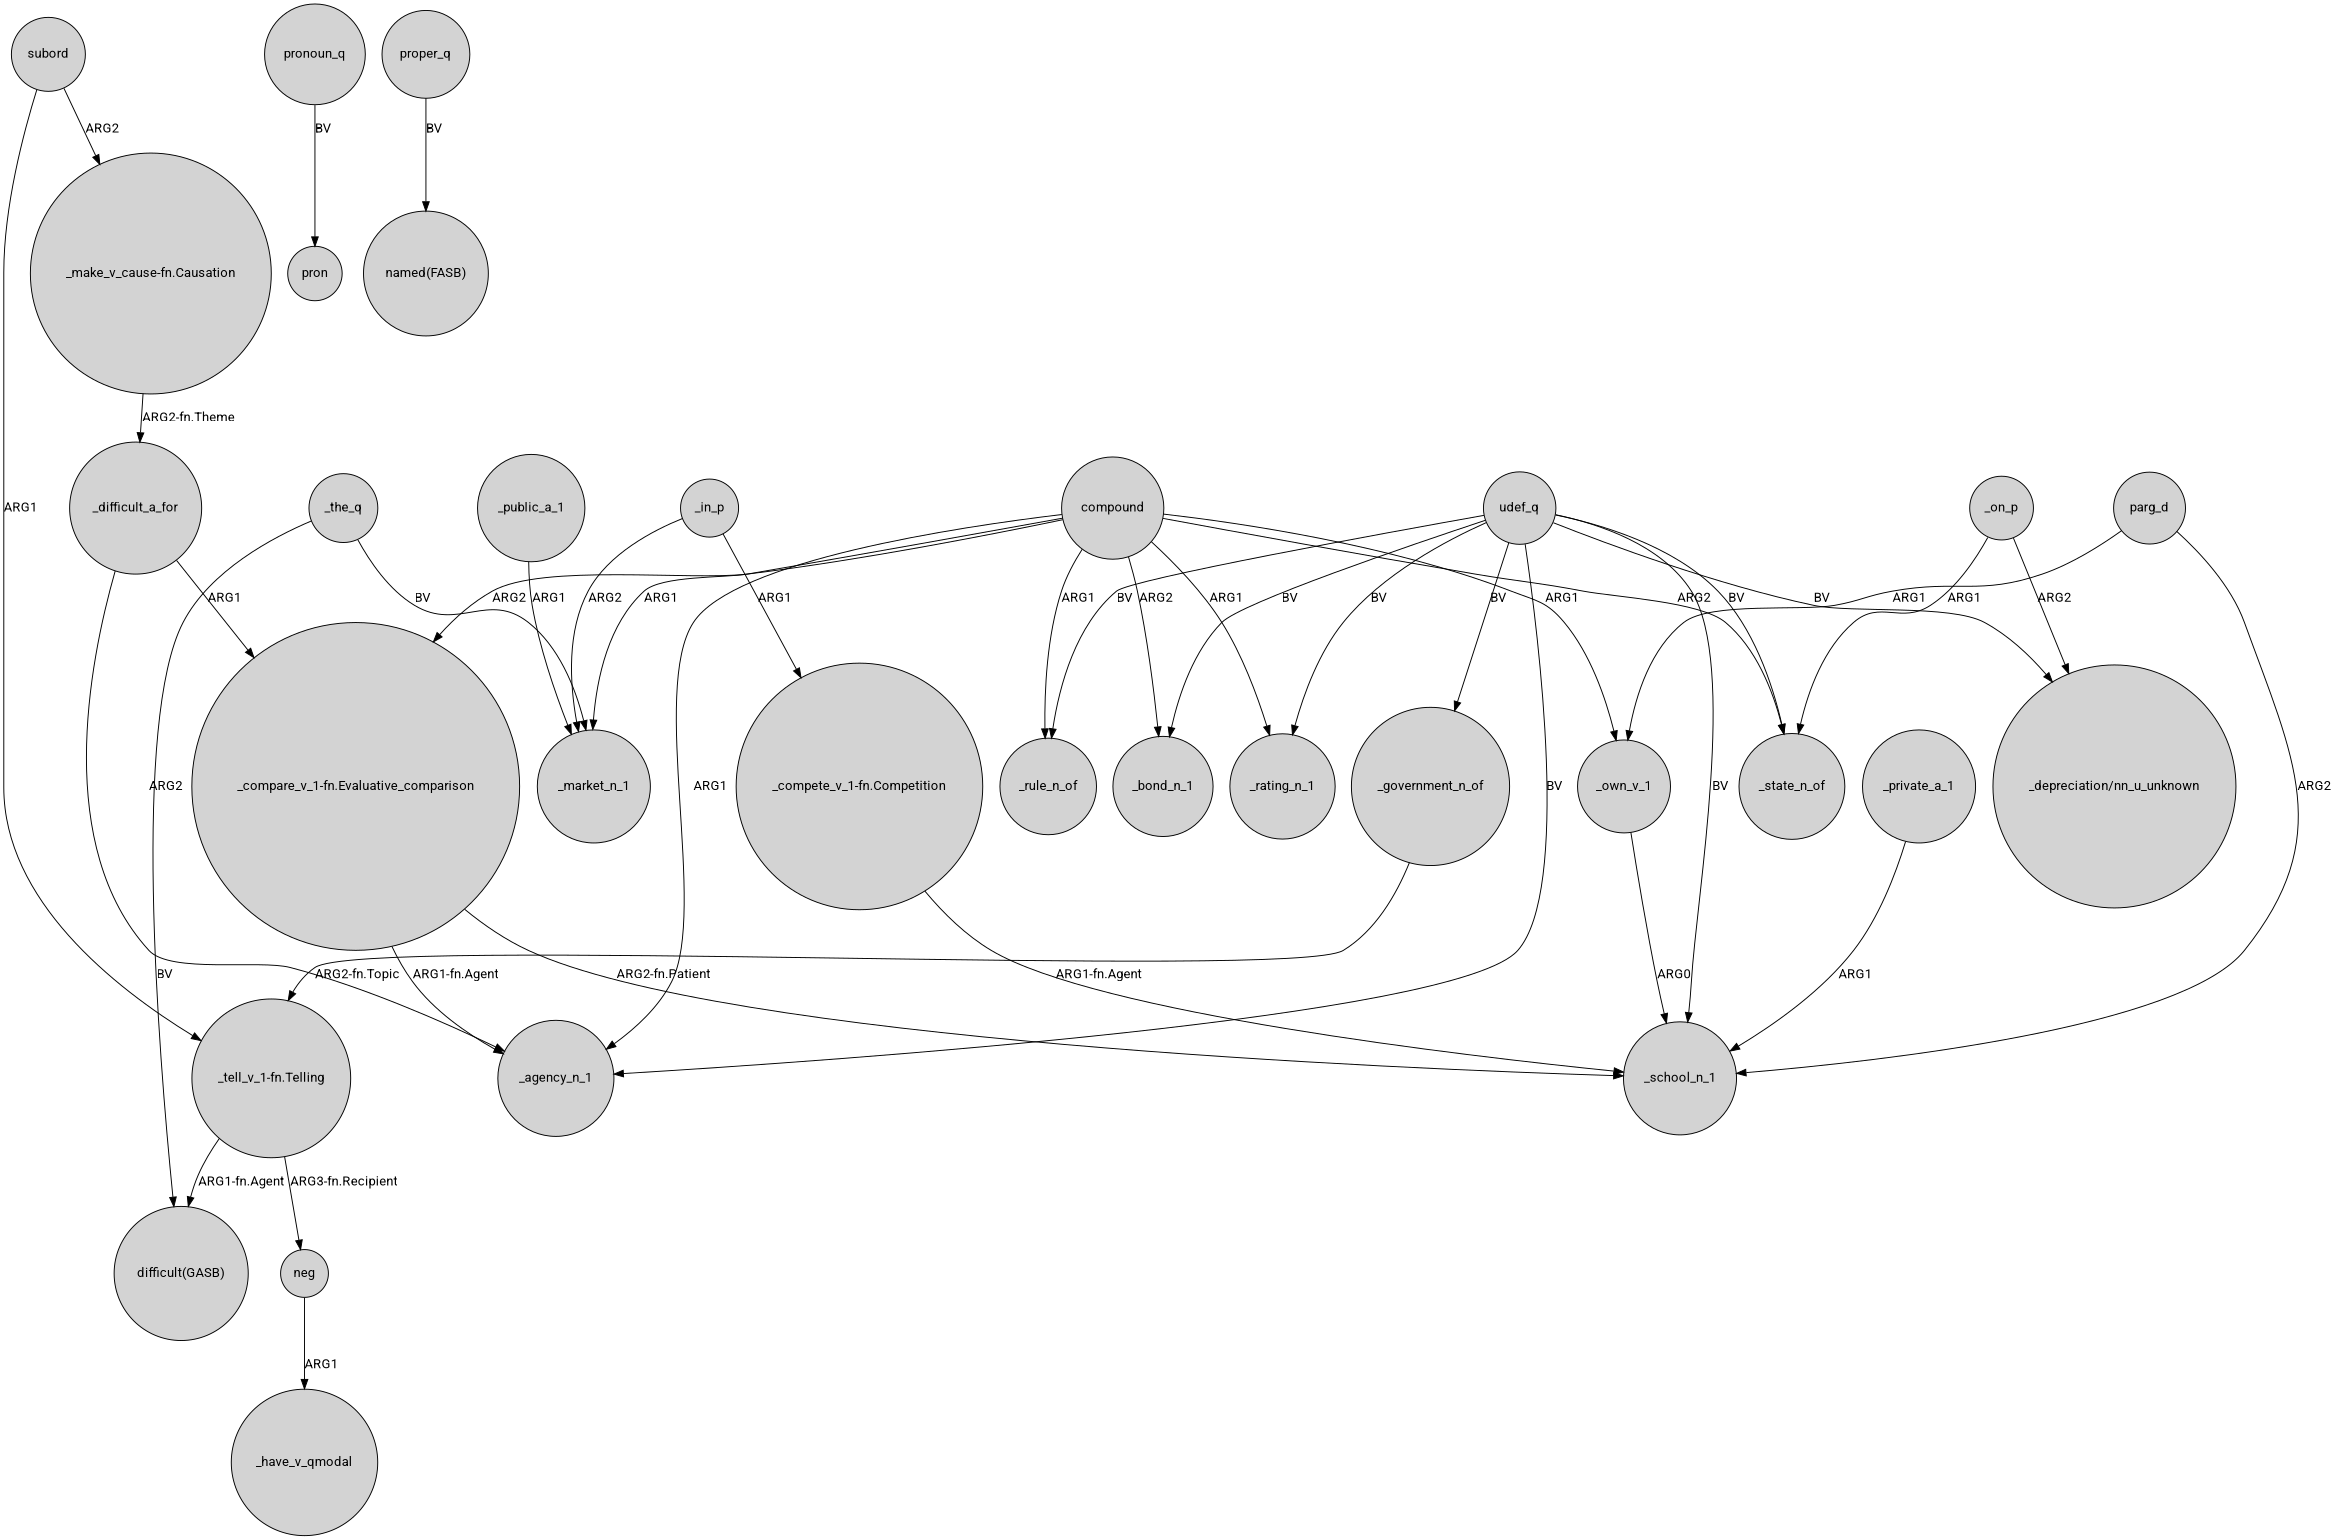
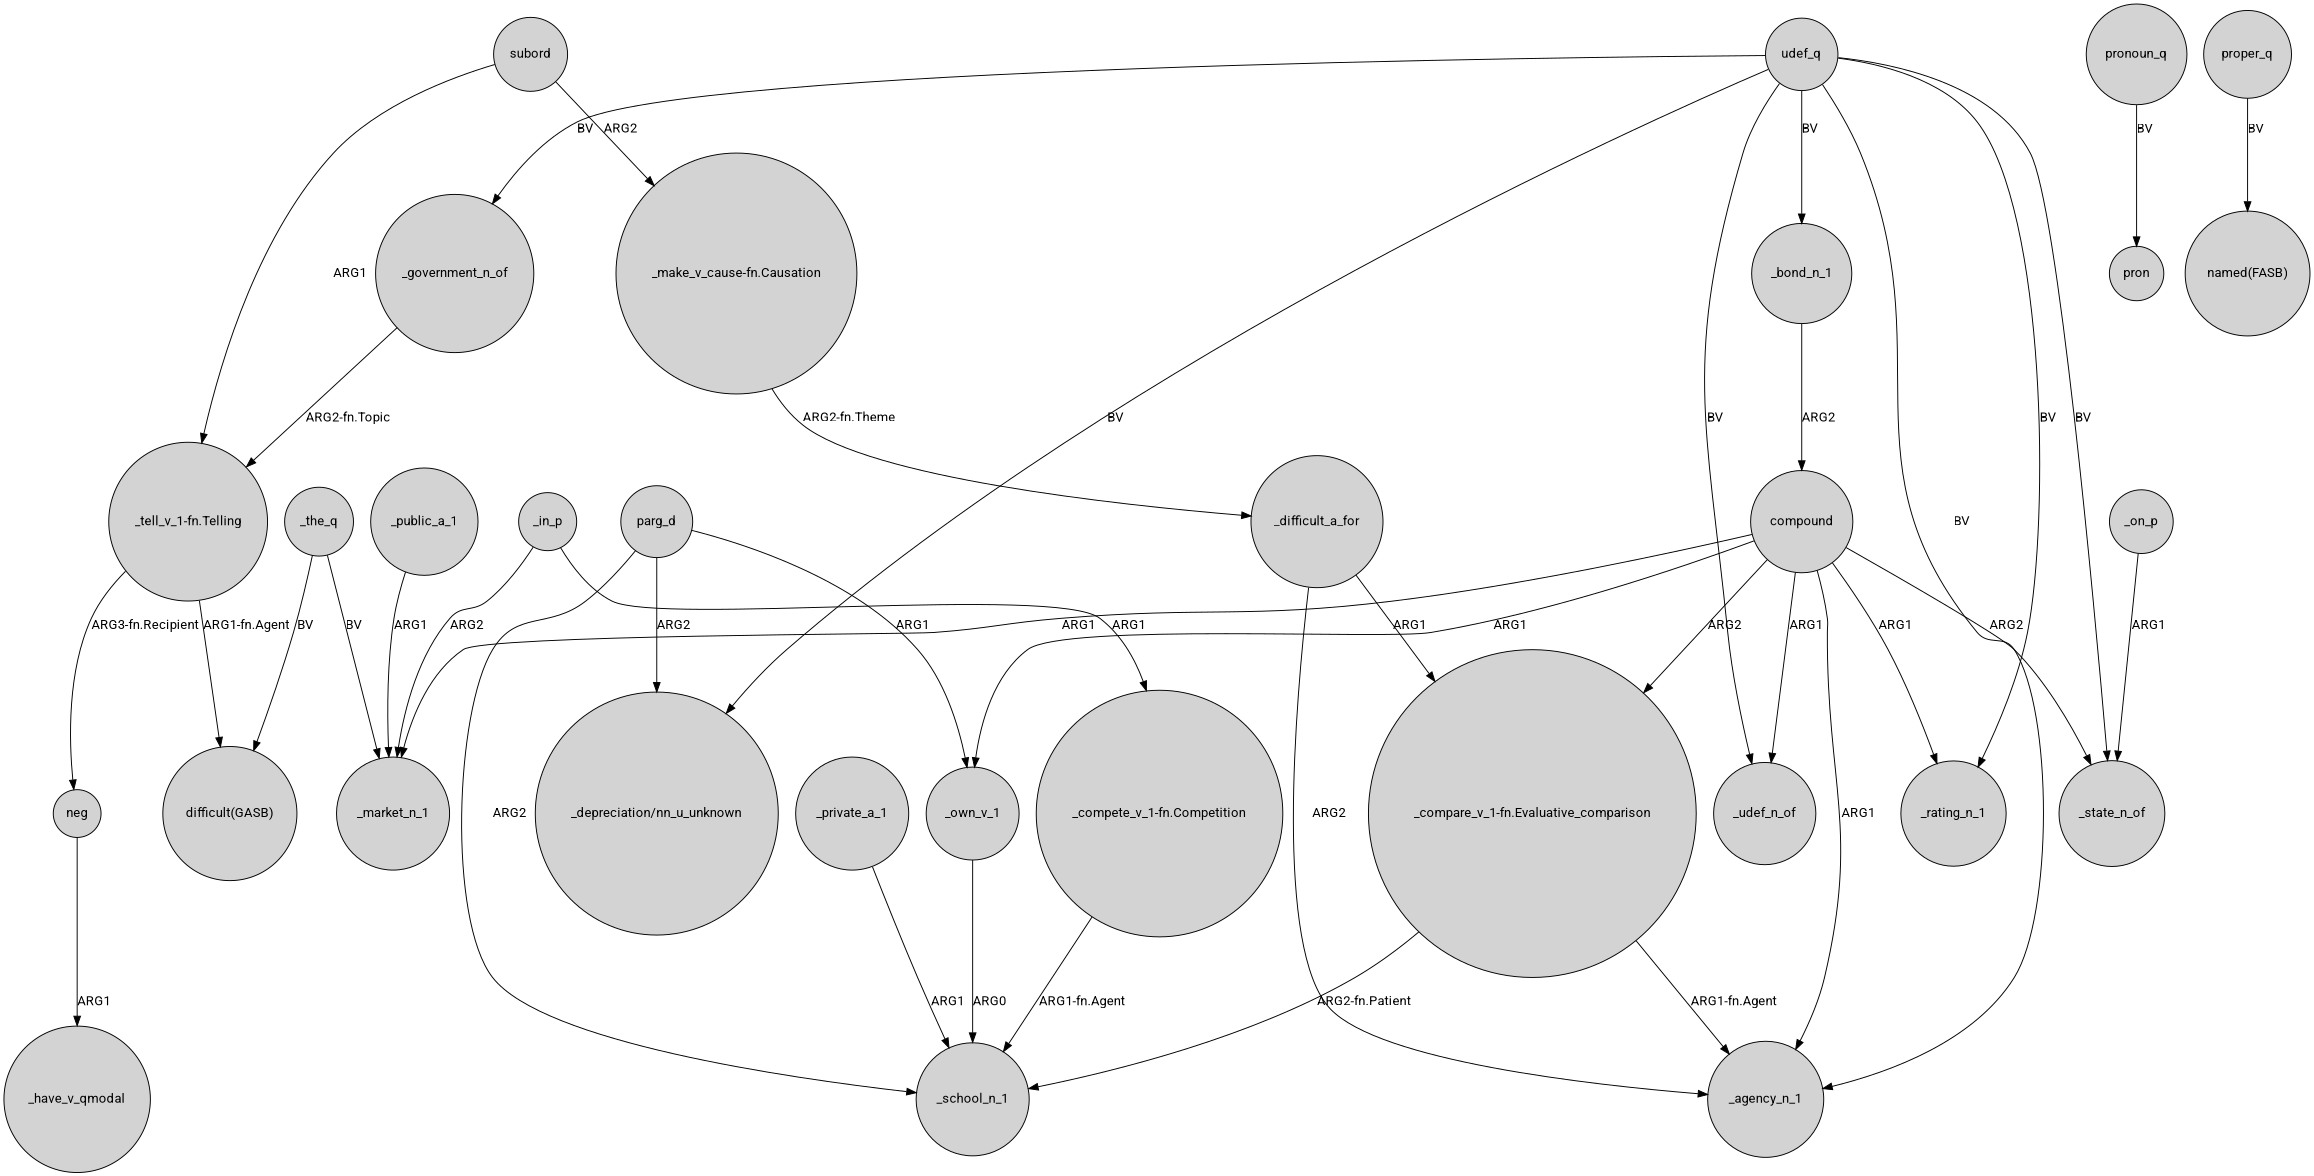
edge "_on_p" -> "_depreciation/nn_u_unknown": now "parg_d" -> "_depreciation/nn_u_unknown"
edge "compound" -> "_bond_n_1": reversed
edge "udef_q" -> "_school_n_1": removed, label "BV"
node "_rule_n_of": label "_rule_n_of" -> "_udef_n_of"
